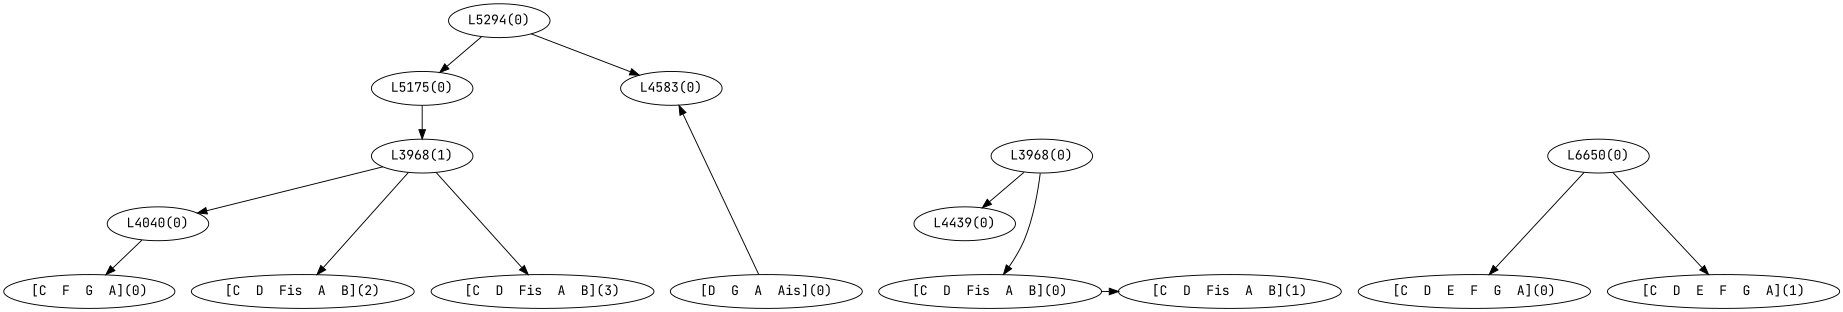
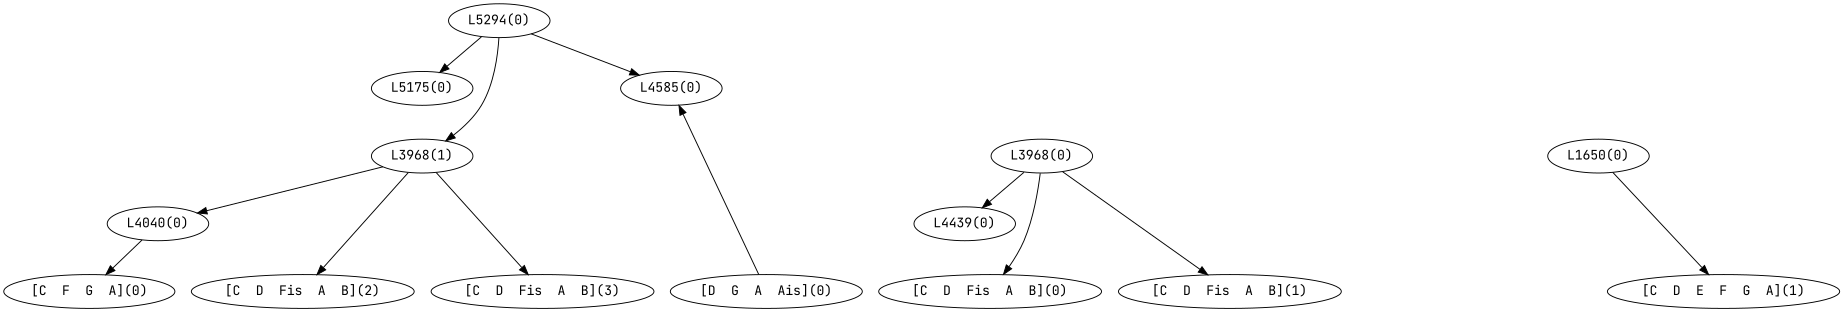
node "L4583(0)": label "L4583(0)" -> "L4585(0)"
edge "L5175(0)" -> "L3968(1)": now "L5294(0)" -> "L3968(1)"
node "L6650(0)": label "L6650(0)" -> "L1650(0)"
edge "[C  D  Fis  A  B](0)" -> "[C  D  Fis  A  B](1)": now "L3968(0)" -> "[C  D  Fis  A  B](1)"
node "[C  D  E  F  G  A](0)": removed
